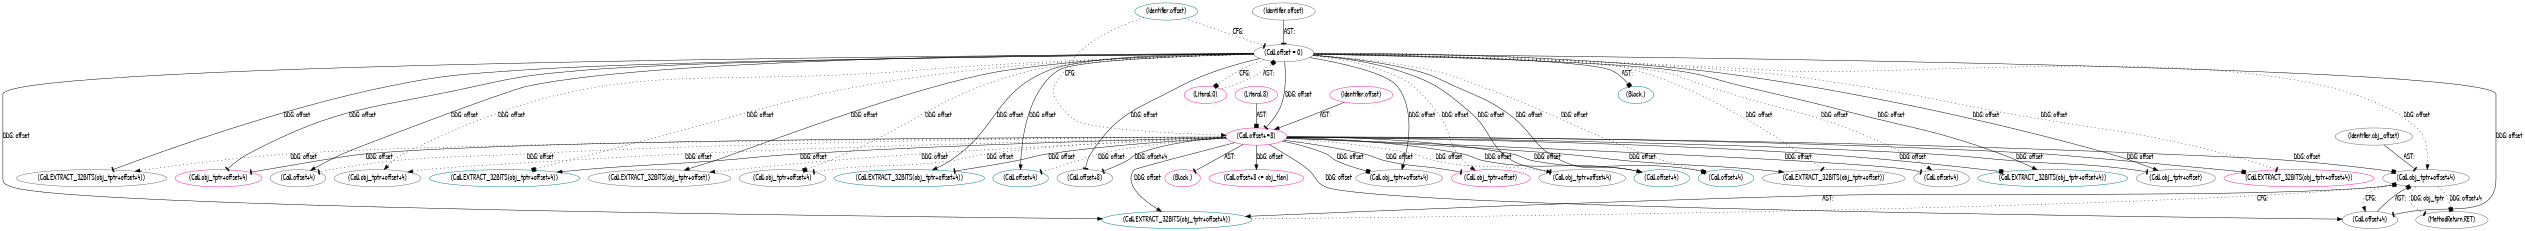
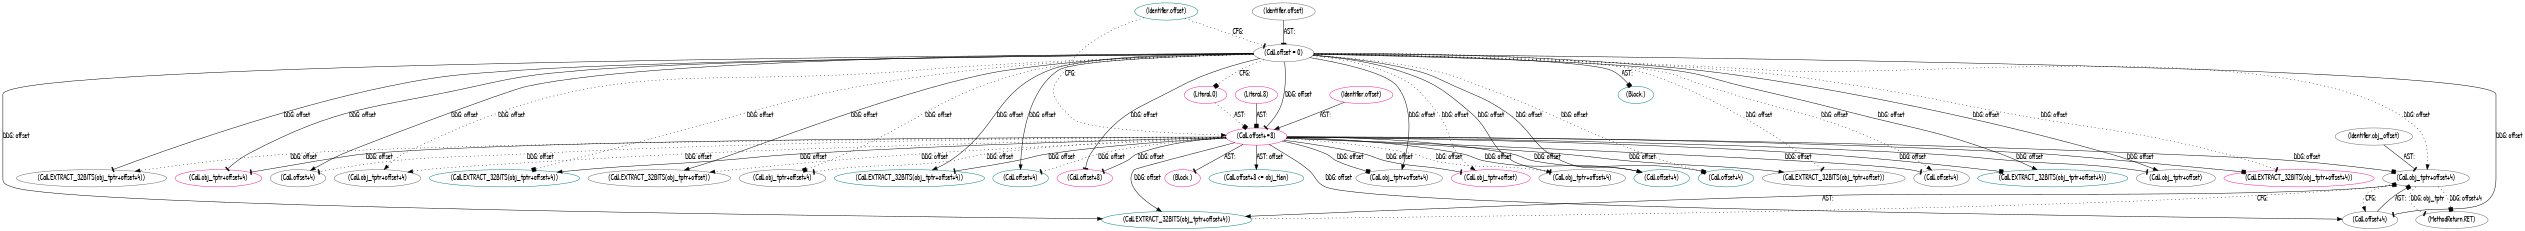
edge "(Literal,0)" -> "(Call,offset = 0)": now "(Literal,0)" -> "(Call,offset+=8)"
edge "(Call,offset+=8)" -> "(Call,offset+8)": label "DDG: offset+4" -> "DDG: offset"
edge "(Call,offset+=8)" -> "(Call,offset+8 <= obj_tlen)": label "DDG: offset" -> "AST: offset"
node "(Call,offset+8)": color gray40 -> deeppink
node "(Call,offset+8 <= obj_tlen)": color deeppink -> teal
